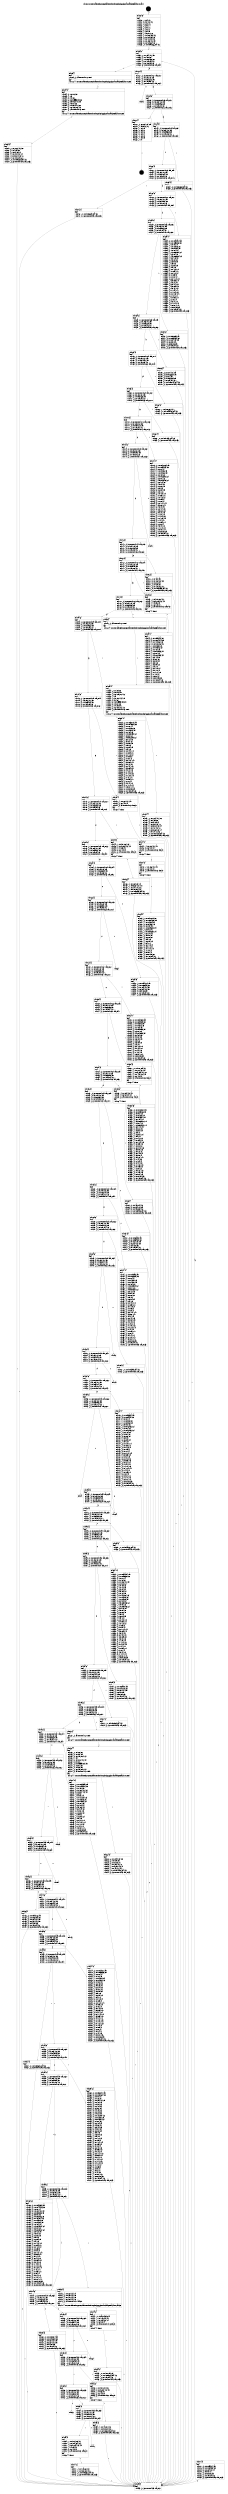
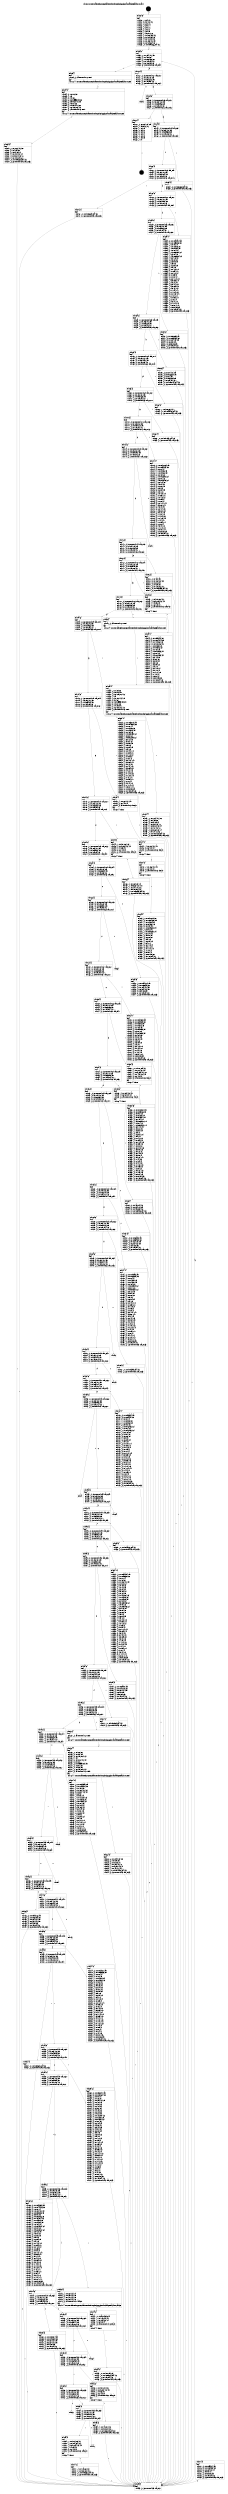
edge "0x40193e [28]" -> "0x4028d9": now "0x40193e [28]" -> "0x40195a [28]"
